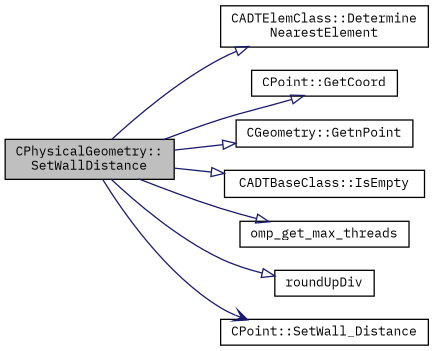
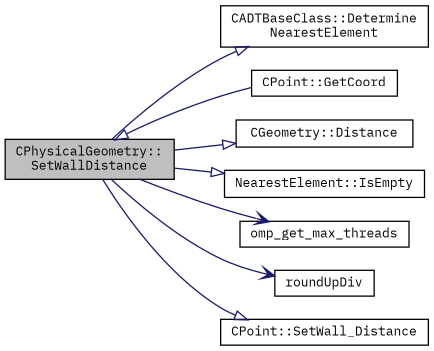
node "CADTElemClass::Determine NearestElement": label "CADTElemClass::Determine NearestElement" -> "CADTBaseClass::Determine NearestElement"
edge "CPhysicalGeometry:: SetWallDistance" -> "CPoint::GetCoord": reversed
node "CGeometry::GetnPoint": label "CGeometry::GetnPoint" -> "CGeometry::Distance"
node "CADTBaseClass::IsEmpty": label "CADTBaseClass::IsEmpty" -> "NearestElement::IsEmpty"
edge "CPhysicalGeometry:: SetWallDistance" -> "omp_get_max_threads": arrowhead onormal -> vee
edge "CPhysicalGeometry:: SetWallDistance" -> "roundUpDiv": arrowhead onormal -> vee
edge "CPhysicalGeometry:: SetWallDistance" -> "CPoint::SetWall_Distance": arrowhead vee -> onormal
